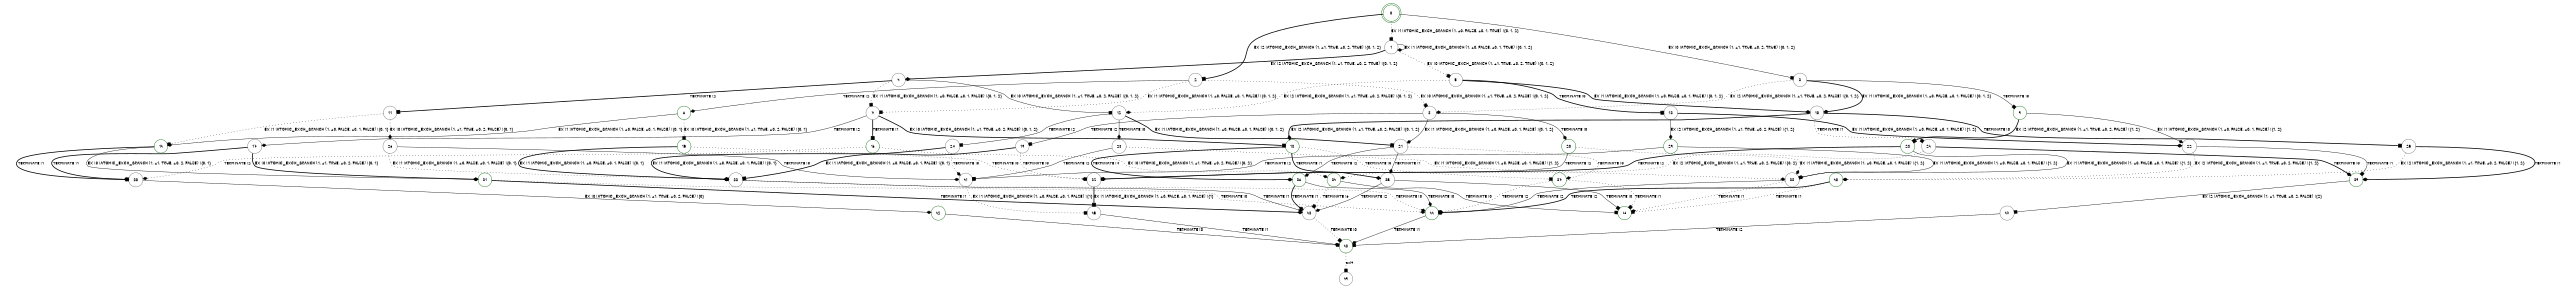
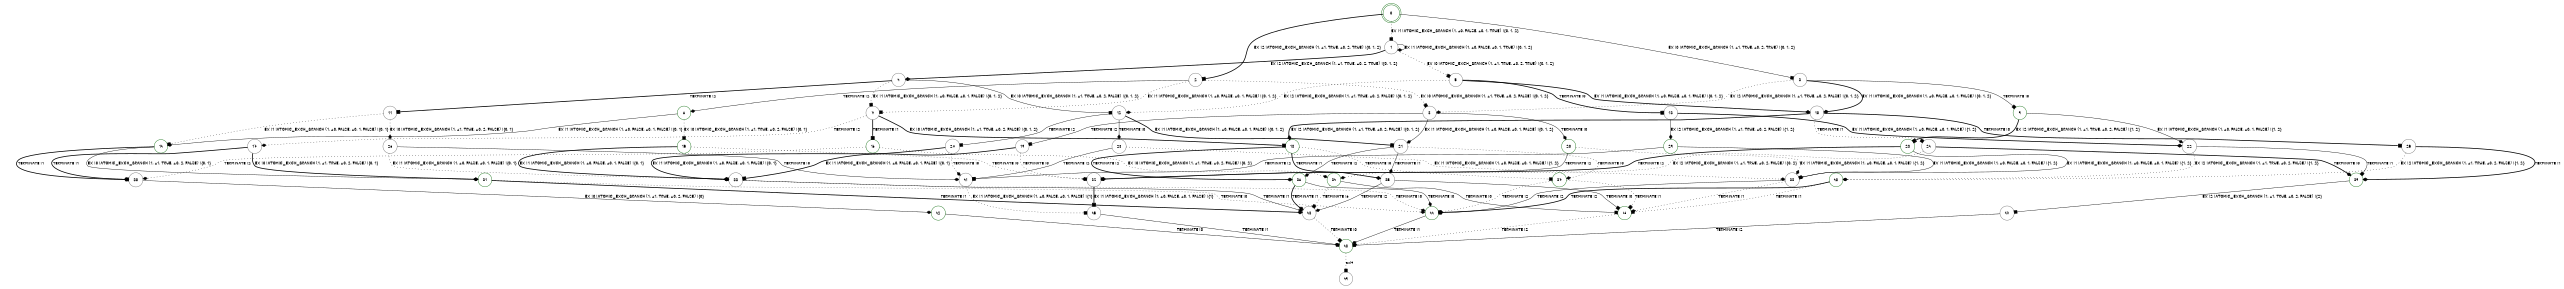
edge "7" -> "17": style solid -> dotted
edge "18" -> "36": label "TERMINATE !7" -> "TERMINATE !2"
edge "46" -> "48": added, label "TERMINATE !2"
